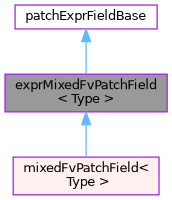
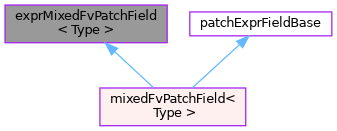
edge "exprMixedFvPatchField < Type >" -> "patchExprFieldBase": now "mixedFvPatchField< Type >" -> "patchExprFieldBase"
